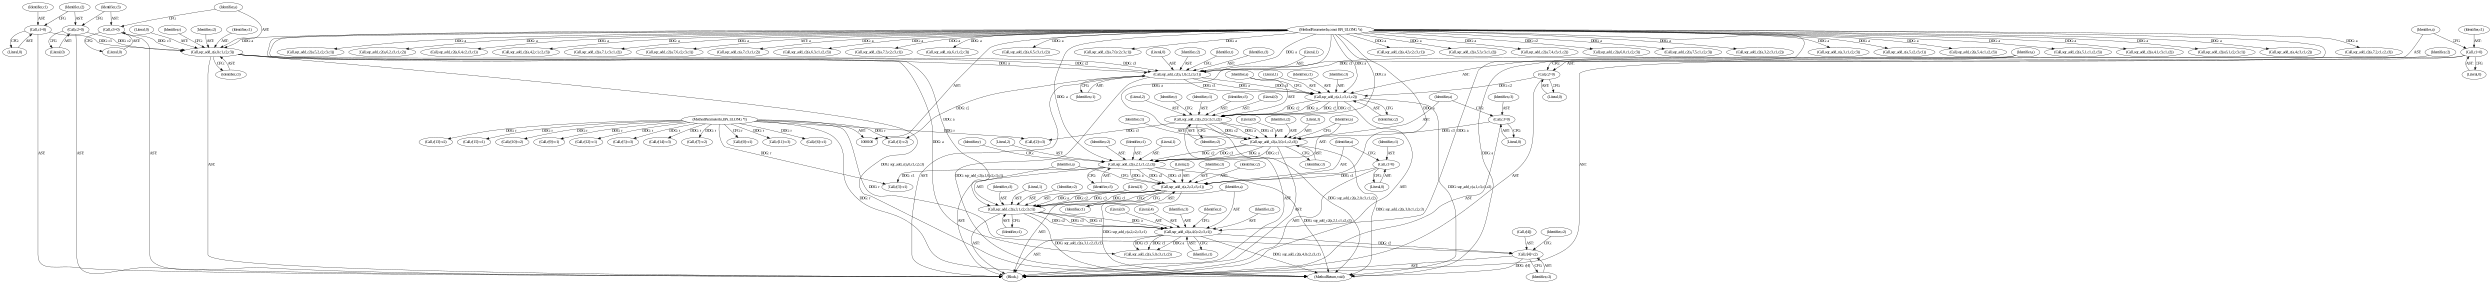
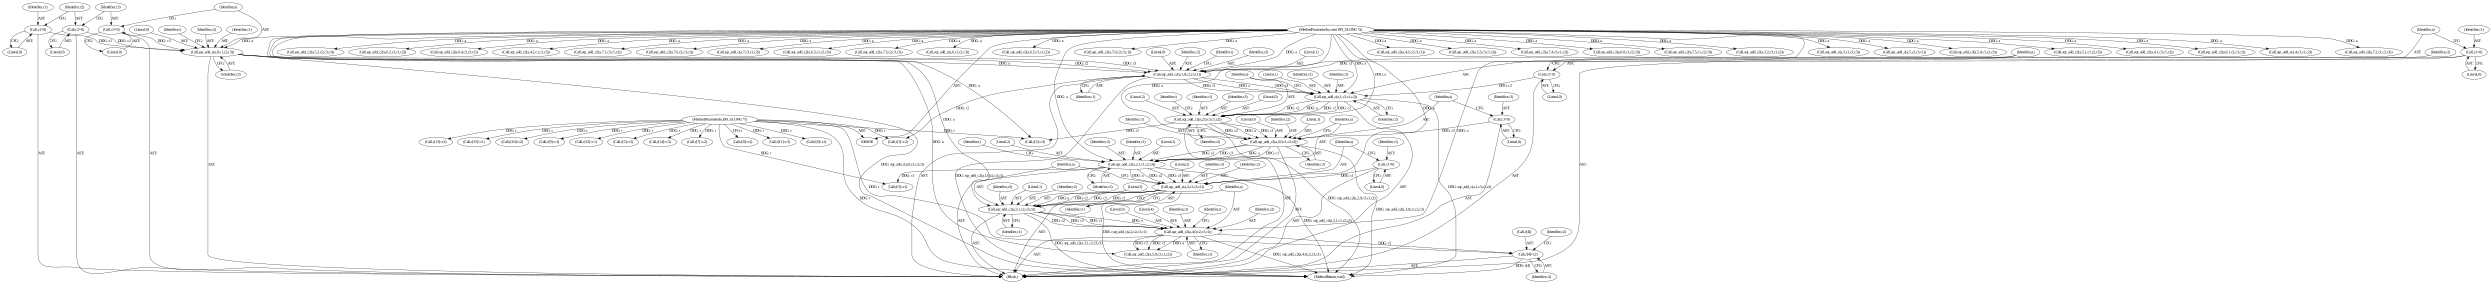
edge "(MethodParameterIn,const BN_ULONG *a)" -> "(Call,sqr_add_c2(a,7,6,c2,c3,c1))": label "AST: a" -> "DDG: a"
edge "(MethodParameterIn,const BN_ULONG *a)" -> "(Call,sqr_add_c2(a,6,0,c1,c2,c3))": label "DDG: c2" -> "DDG: a"
edge "(MethodParameterIn,const BN_ULONG *a)" -> "(MethodReturn,void)": now "(MethodParameterIn,const BN_ULONG *a)" -> "(Call,r[2]=c3)"
